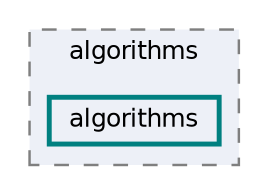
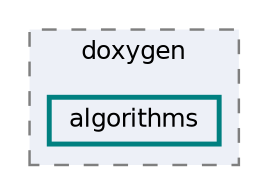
cluster "algorithms": label "algorithms" -> "doxygen"
